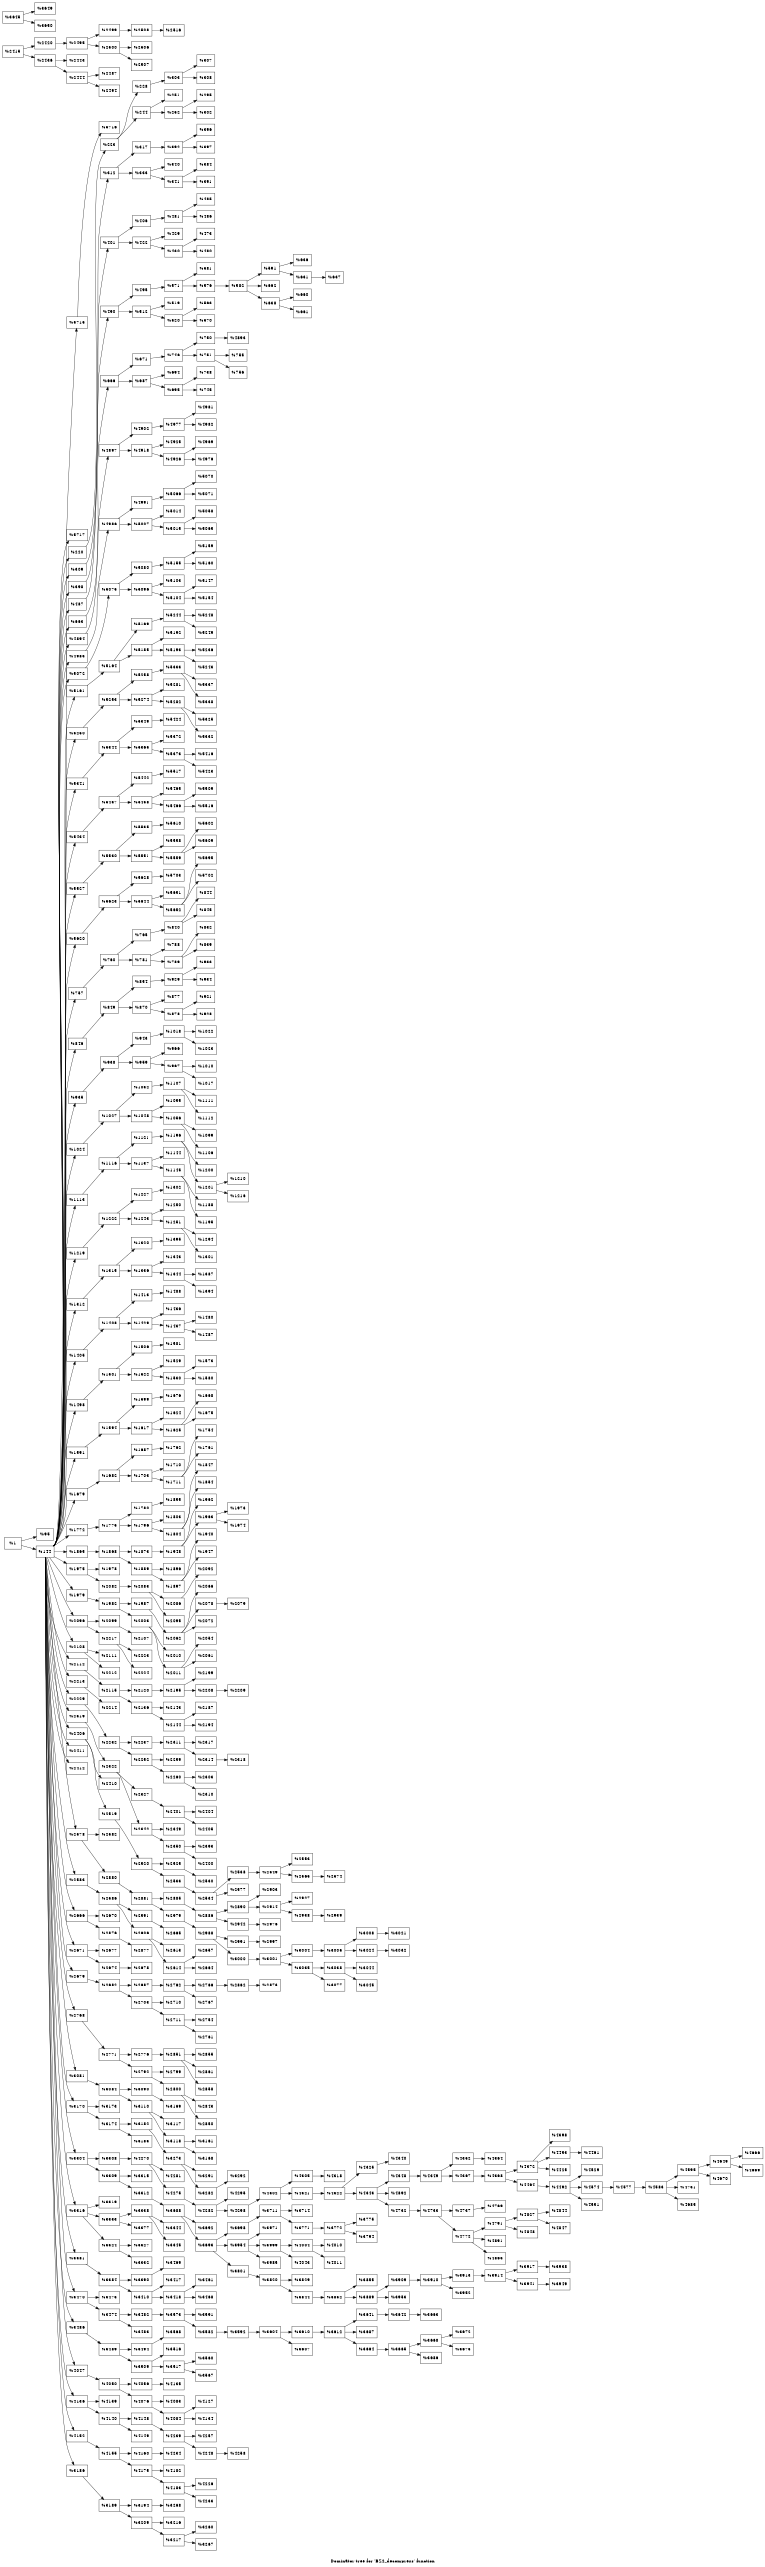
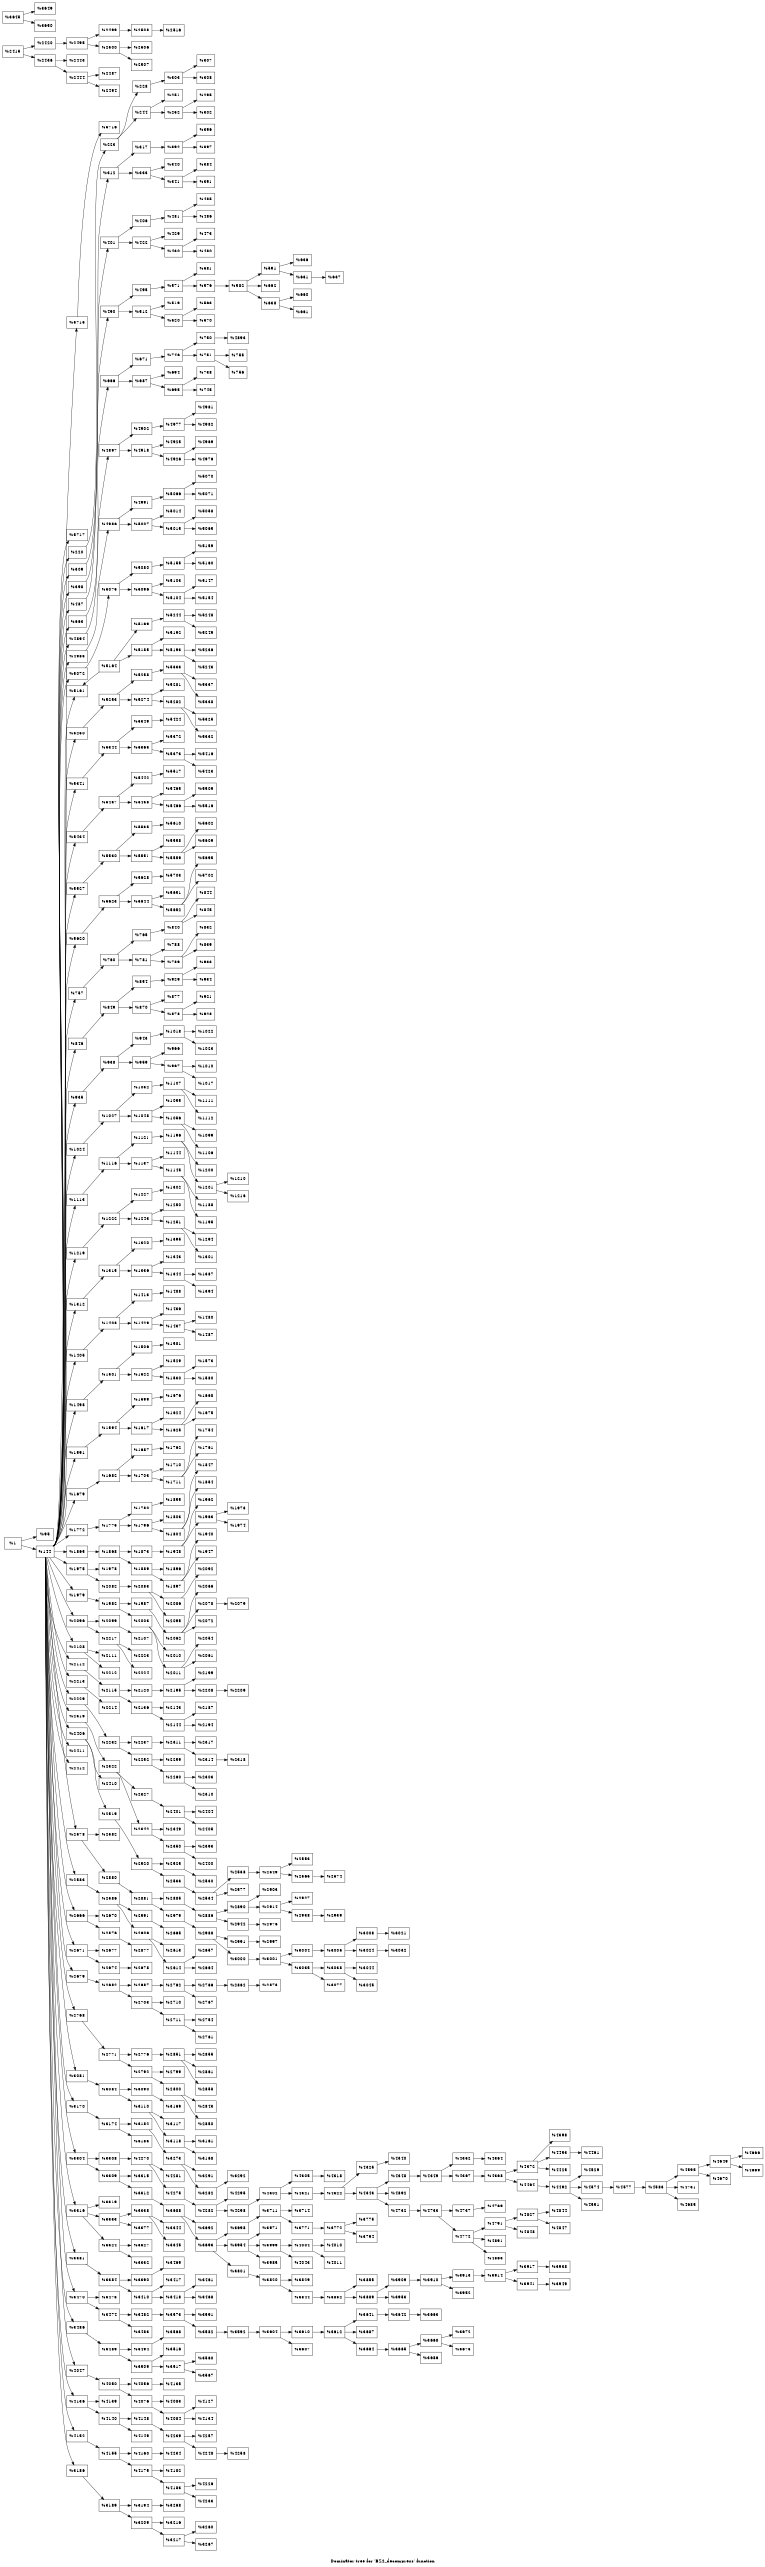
edge "%5161" -> "%5164": reversed
node "%3173": removed
